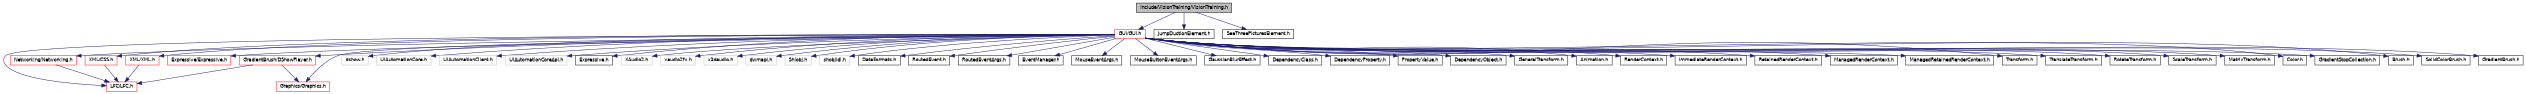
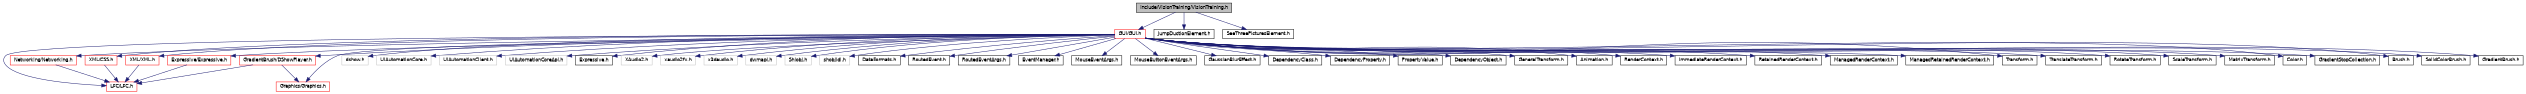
edge "Expressive/Expressive.h" -> "LFC/LFC.h": added
